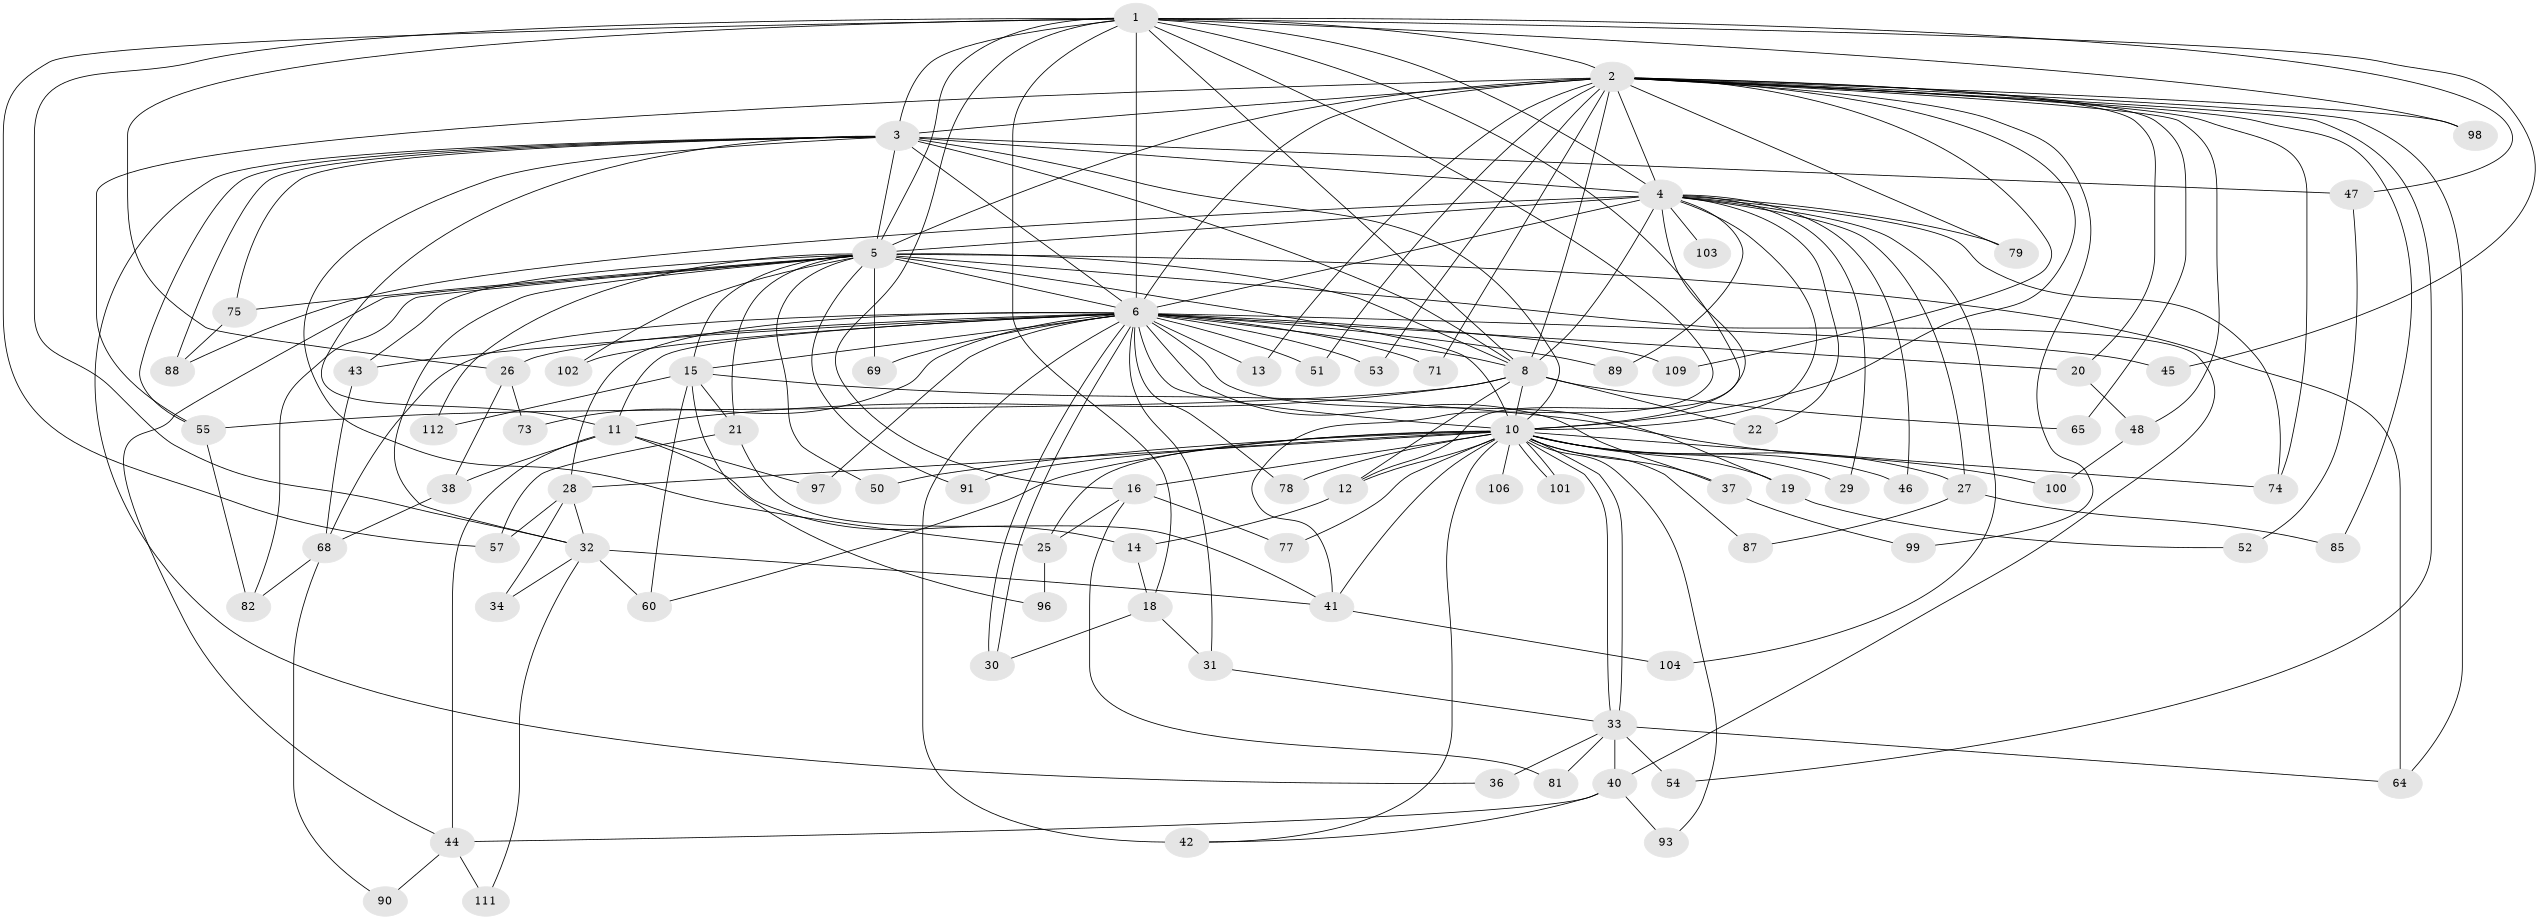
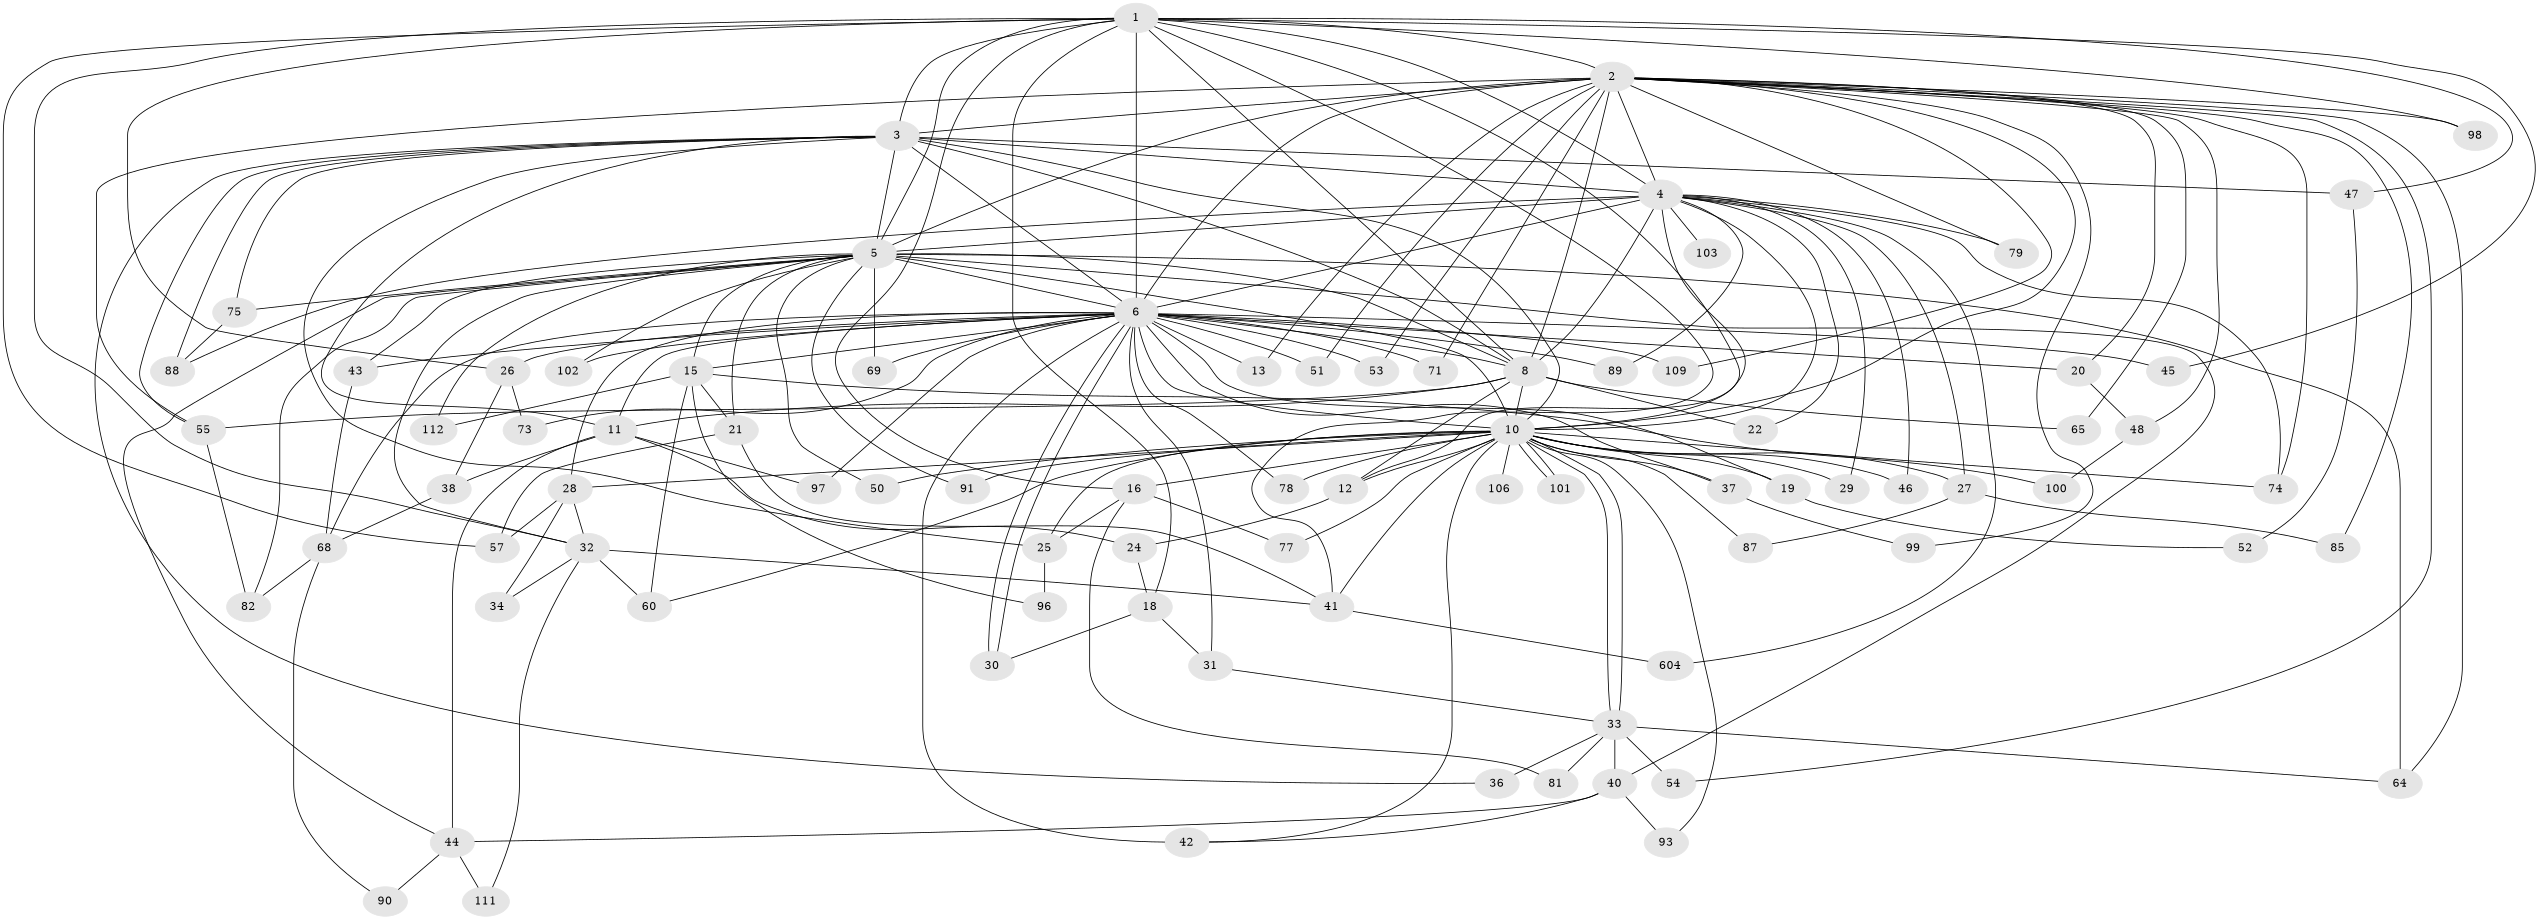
node "14": label "14" -> "24"
node "104": label "104" -> "604"
